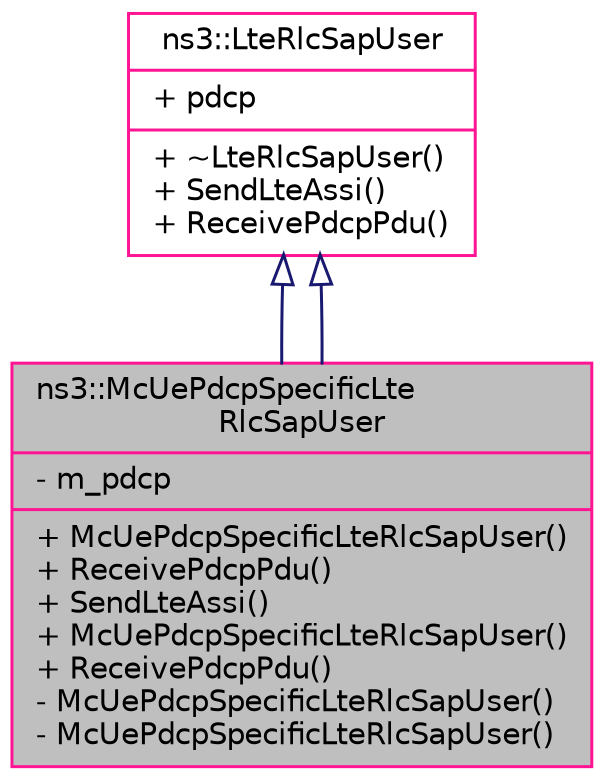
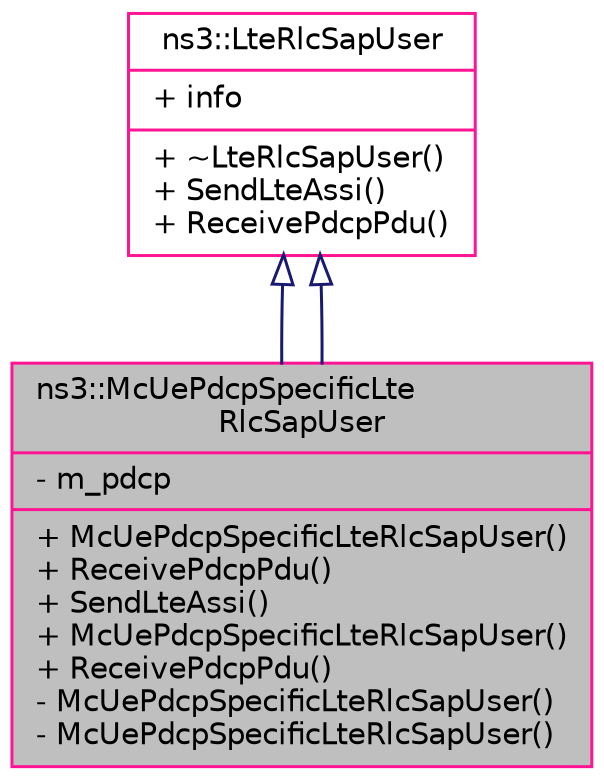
node "ns3::LteRlcSapUser": text "+ pdcp" -> "+ info"
